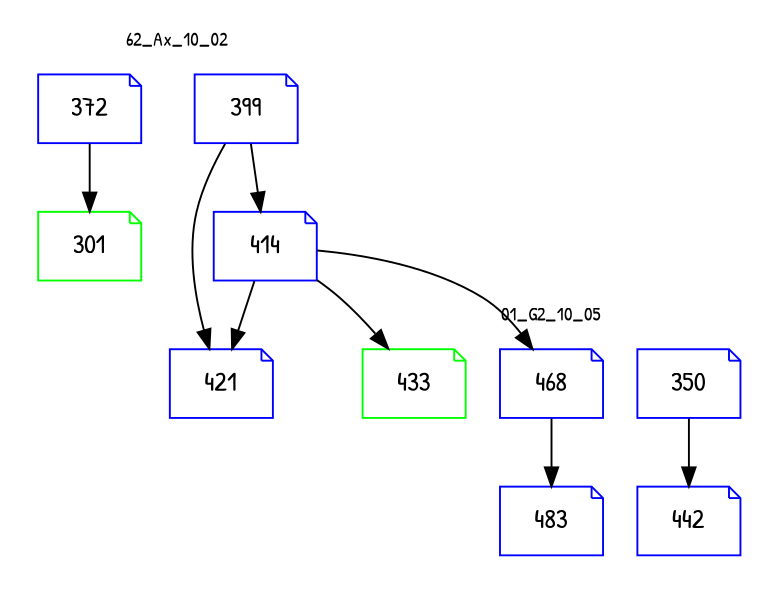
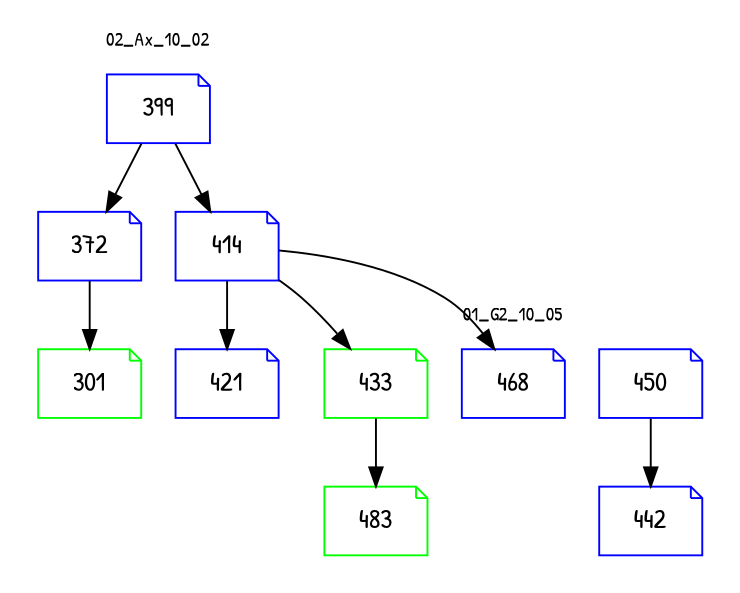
cluster "62_Ax_10_02": label "62_Ax_10_02" -> "02_Ax_10_02"
edge "399" -> "421": now "399" -> "372"
node "350": label "350" -> "450"
edge "468" -> "483": now "433" -> "483"
node "483": color blue -> green
